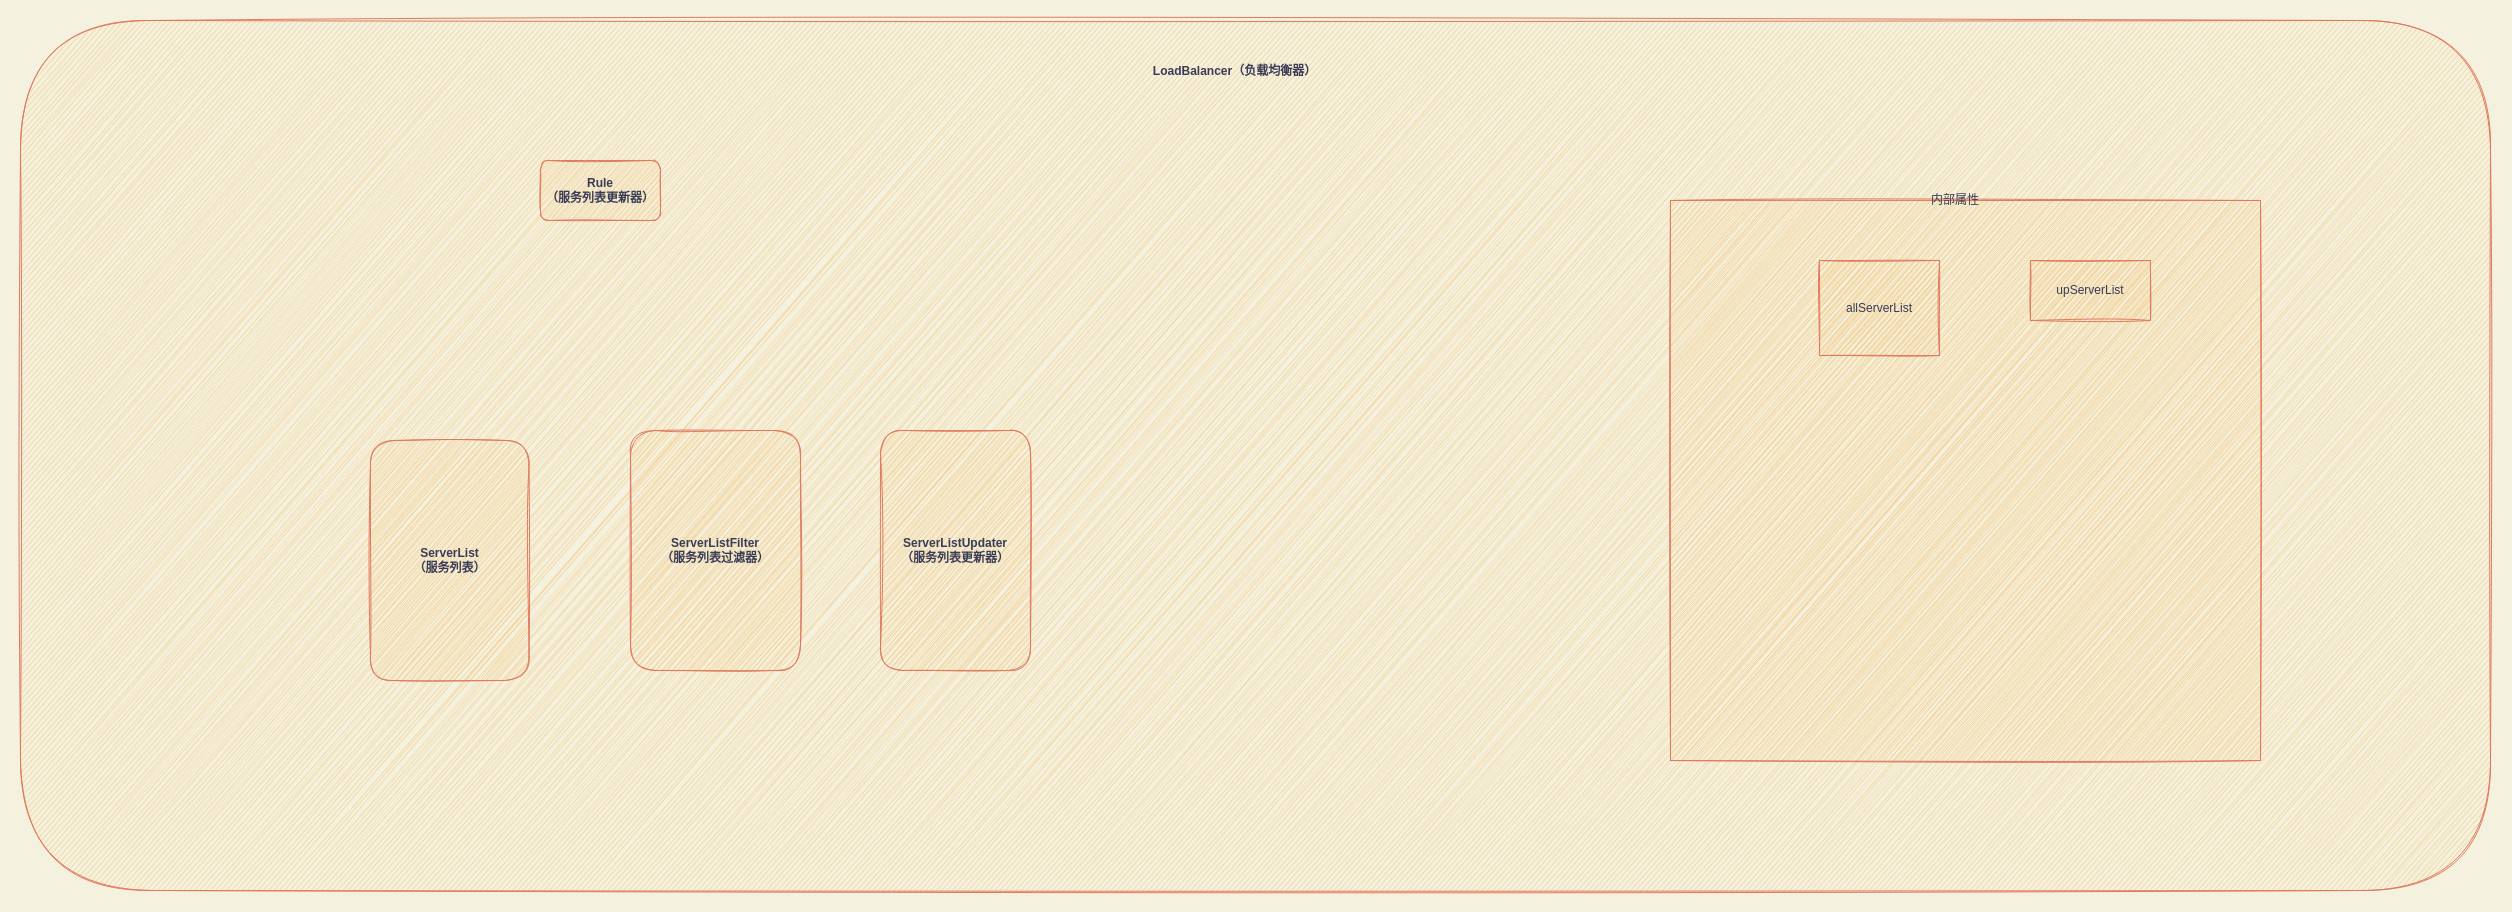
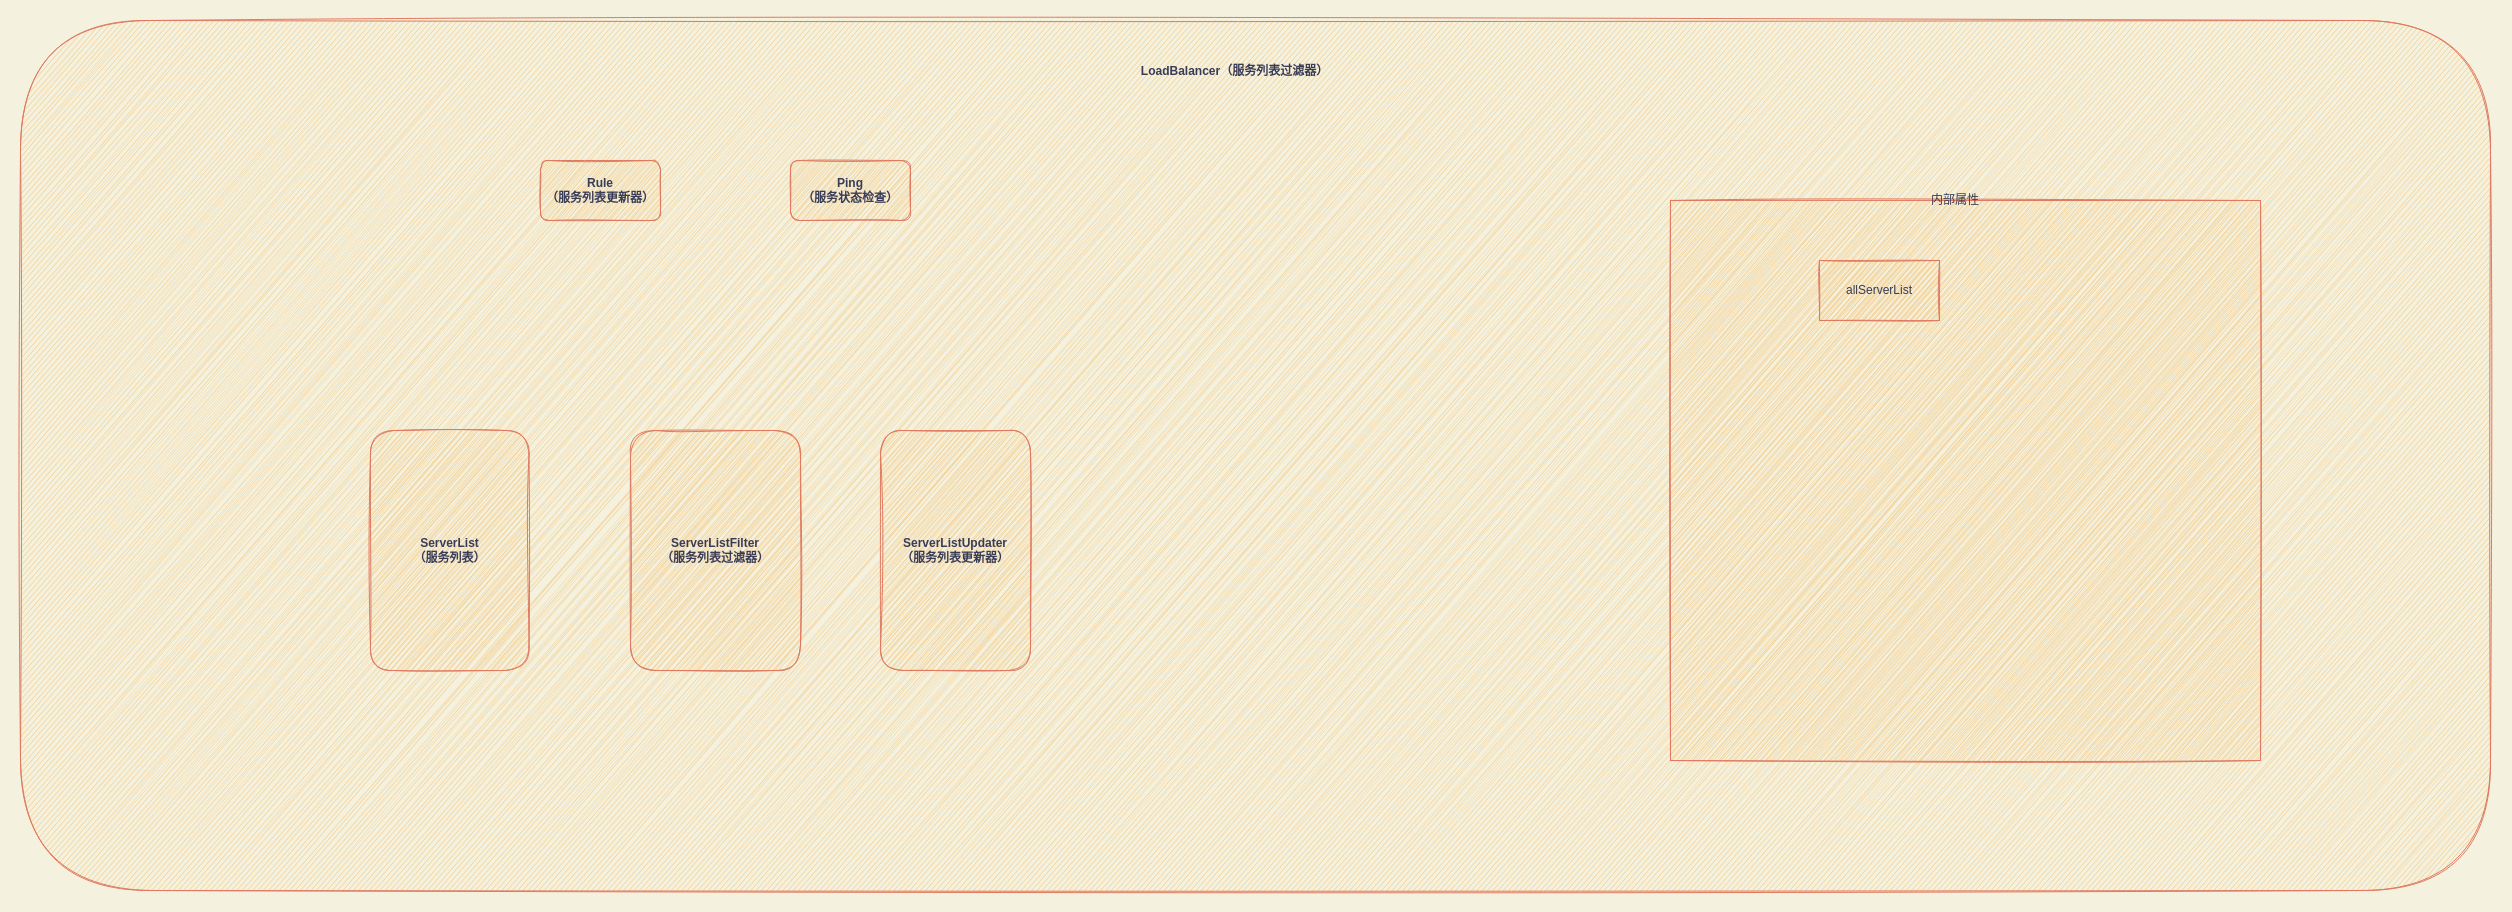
node "LoadBalancer（负载均衡器）": label "LoadBalancer（负载均衡器）" -> "LoadBalancer（服务列表过滤器）"
node "Ping （服务状态检查）": added
node "upServerList": removed
node "allServerList": size 120x95 -> 120x60
node "ServerList （服务列表）": moved (450, 561) -> (450, 551)
